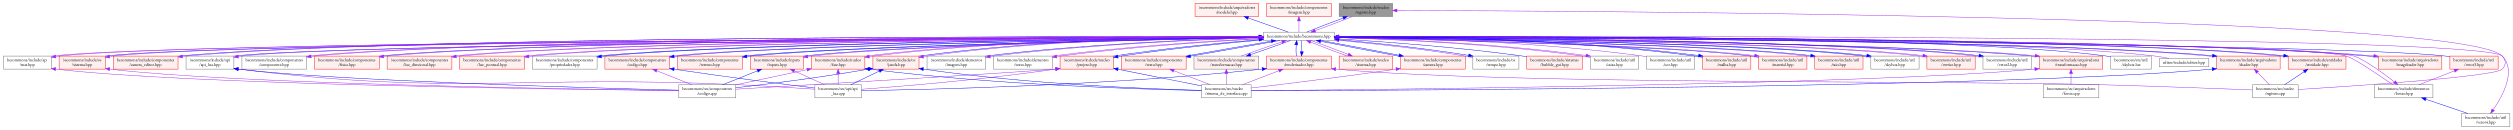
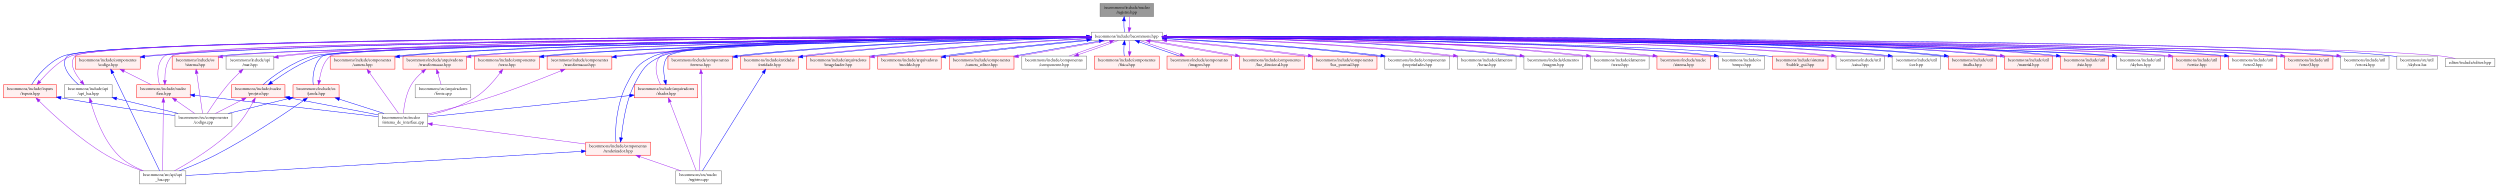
edge "becommons/src/nucleo /registro.cpp" -> "becommons/include/nucleo /registro.hpp": now "becommons/src/nucleo /registro.cpp" -> "becommons/include/componentes /terreno.hpp"
edge "becommons/include/becommons.hpp" -> "becommons/include/util /cor.hpp": added
edge "becommons/include/arquivadores /modelo.hpp" -> "becommons/include/becommons.hpp": added
edge "becommons/include/componentes /imagem.hpp" -> "becommons/include/becommons.hpp": added
node "becommons/include/componentes /transformacao.hpp": color grey40 -> red
node "becommons/include/util /vetor2.hpp": color grey40 -> red
edge "becommons/include/elementos /botao.hpp" -> "becommons/include/util /vetor3.hpp": now "becommons/include/becommons.hpp" -> "becommons/include/util /vetor3.hpp"
edge "becommons/src/componentes /codigo.cpp" -> "becommons/include/componentes /codigo.hpp": now "becommons/include/nucleo /fase.hpp" -> "becommons/include/componentes /codigo.hpp"
edge "becommons/src/nucleo /sistema_de_interface.cpp" -> "becommons/include/componentes /renderizador.hpp": reversed
edge "becommons/include/util /vetor4.hpp" -> "becommons/include/elementos /botao.hpp": now "becommons/include/util /vetor4.hpp" -> "becommons/include/becommons.hpp"
